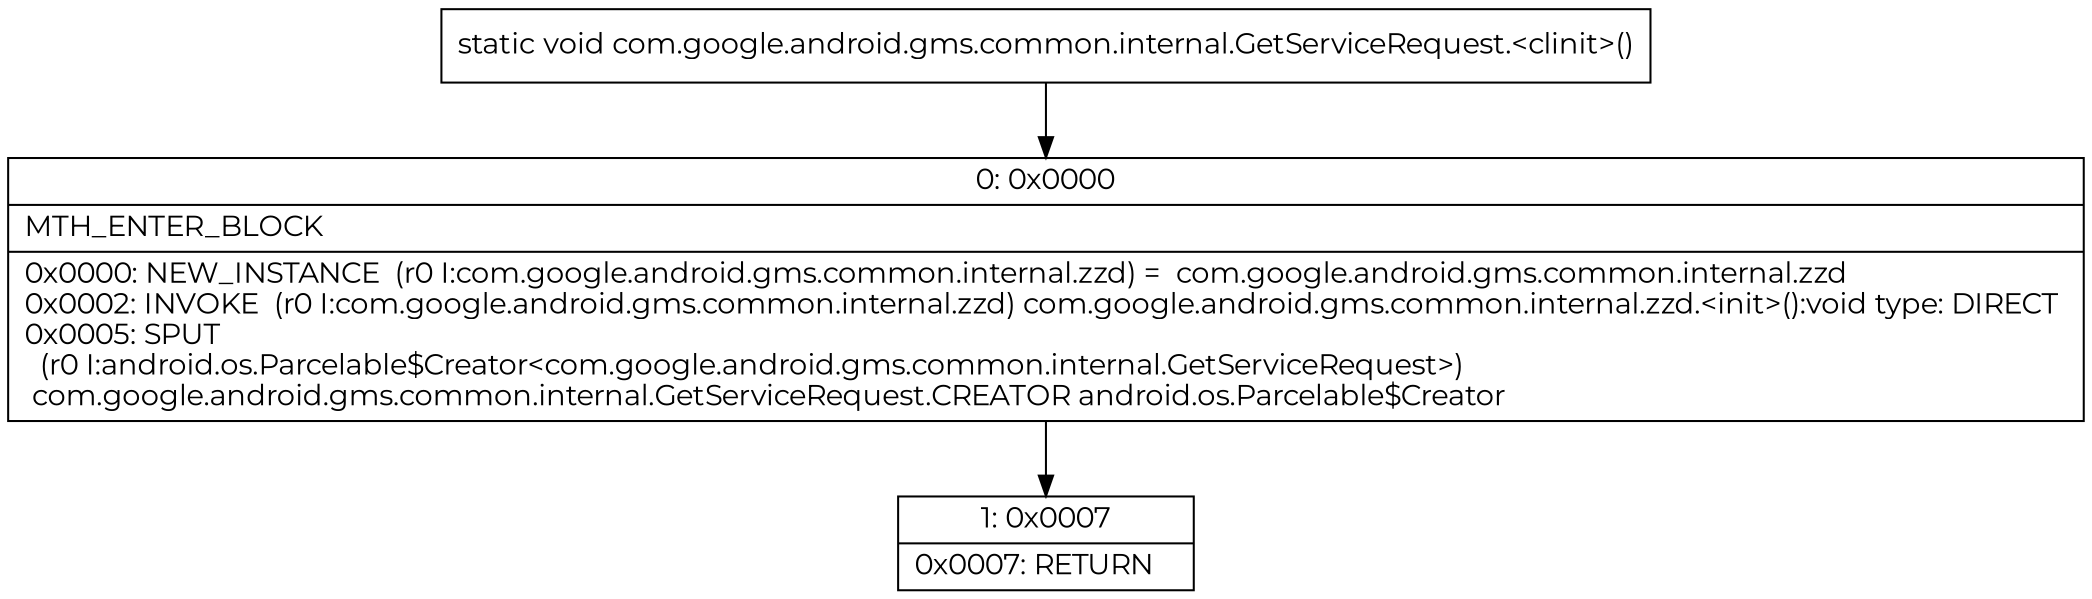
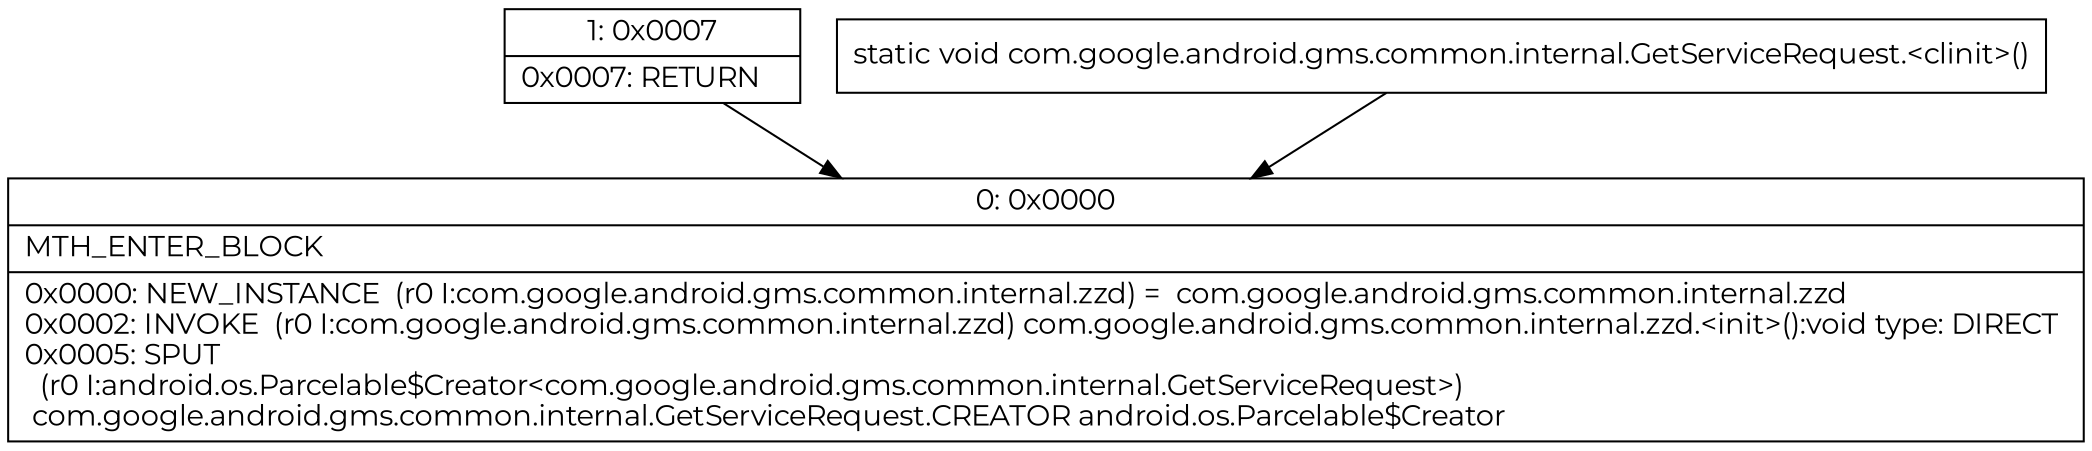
edge "0: 0x0000" -> "1: 0x0007": reversed
